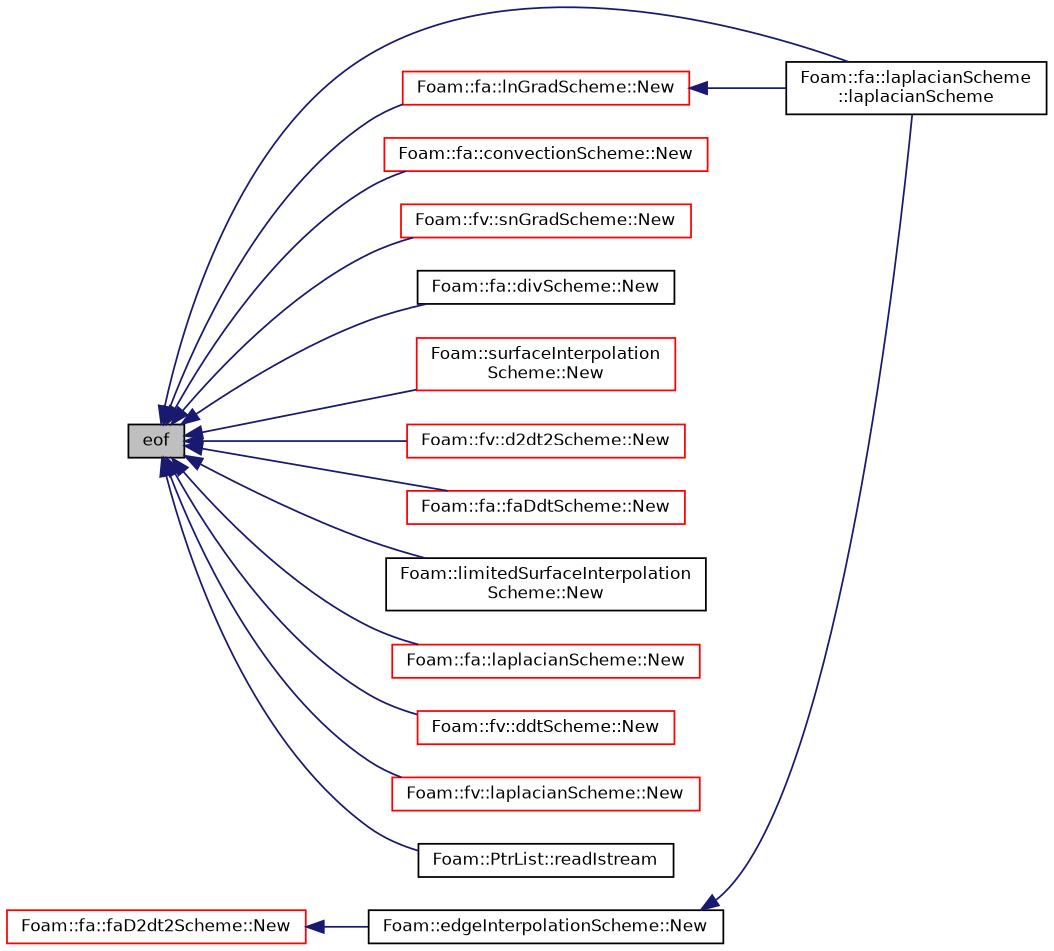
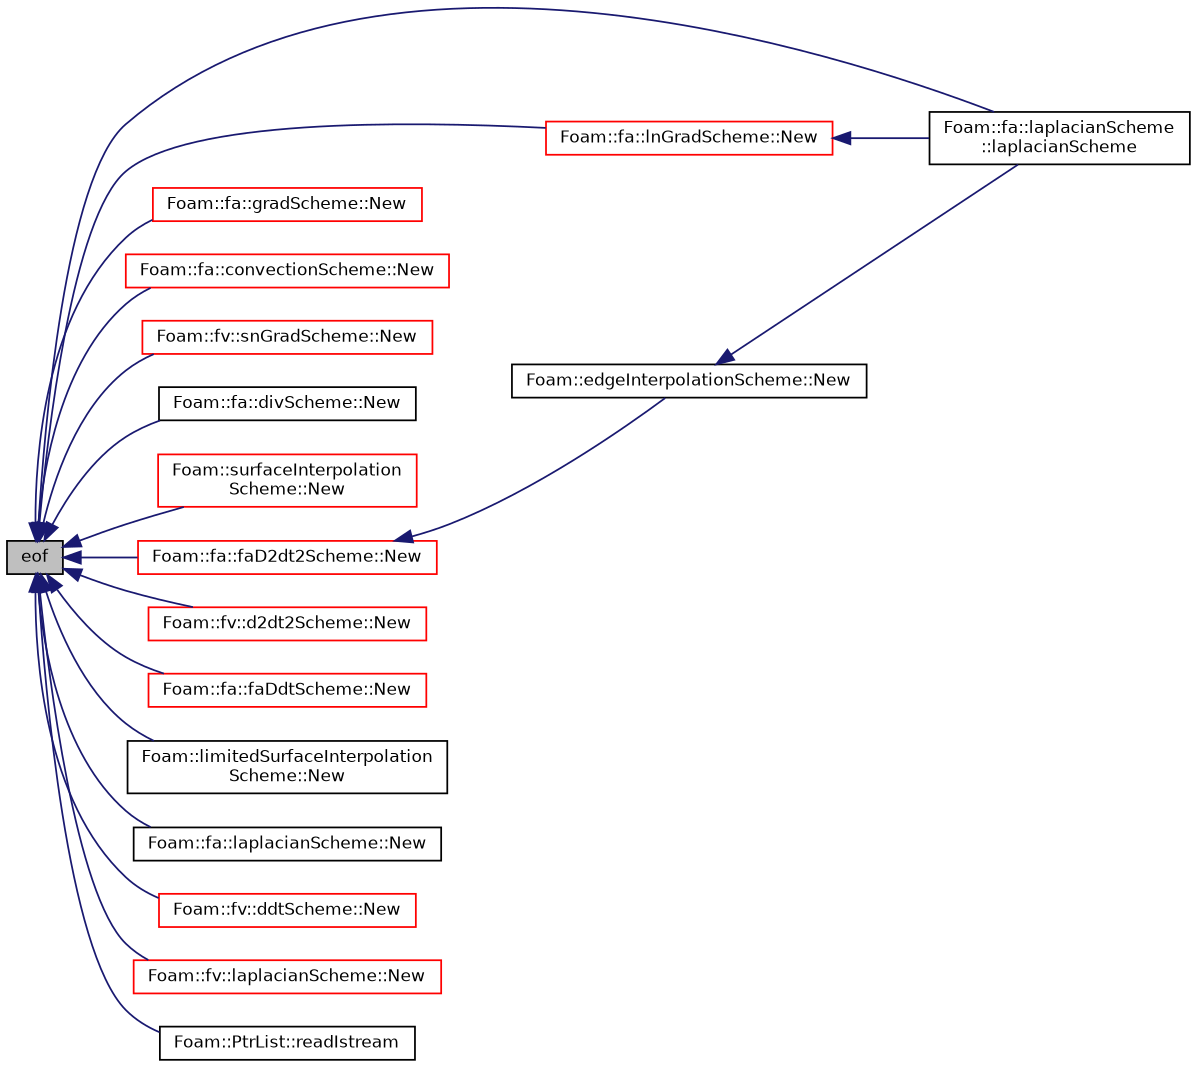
node "Foam::fa::gradScheme::New": added
edge "Foam::fa::faD2dt2Scheme::New" -> "eof": added
node "Foam::fa::laplacianScheme::New": color red -> black
